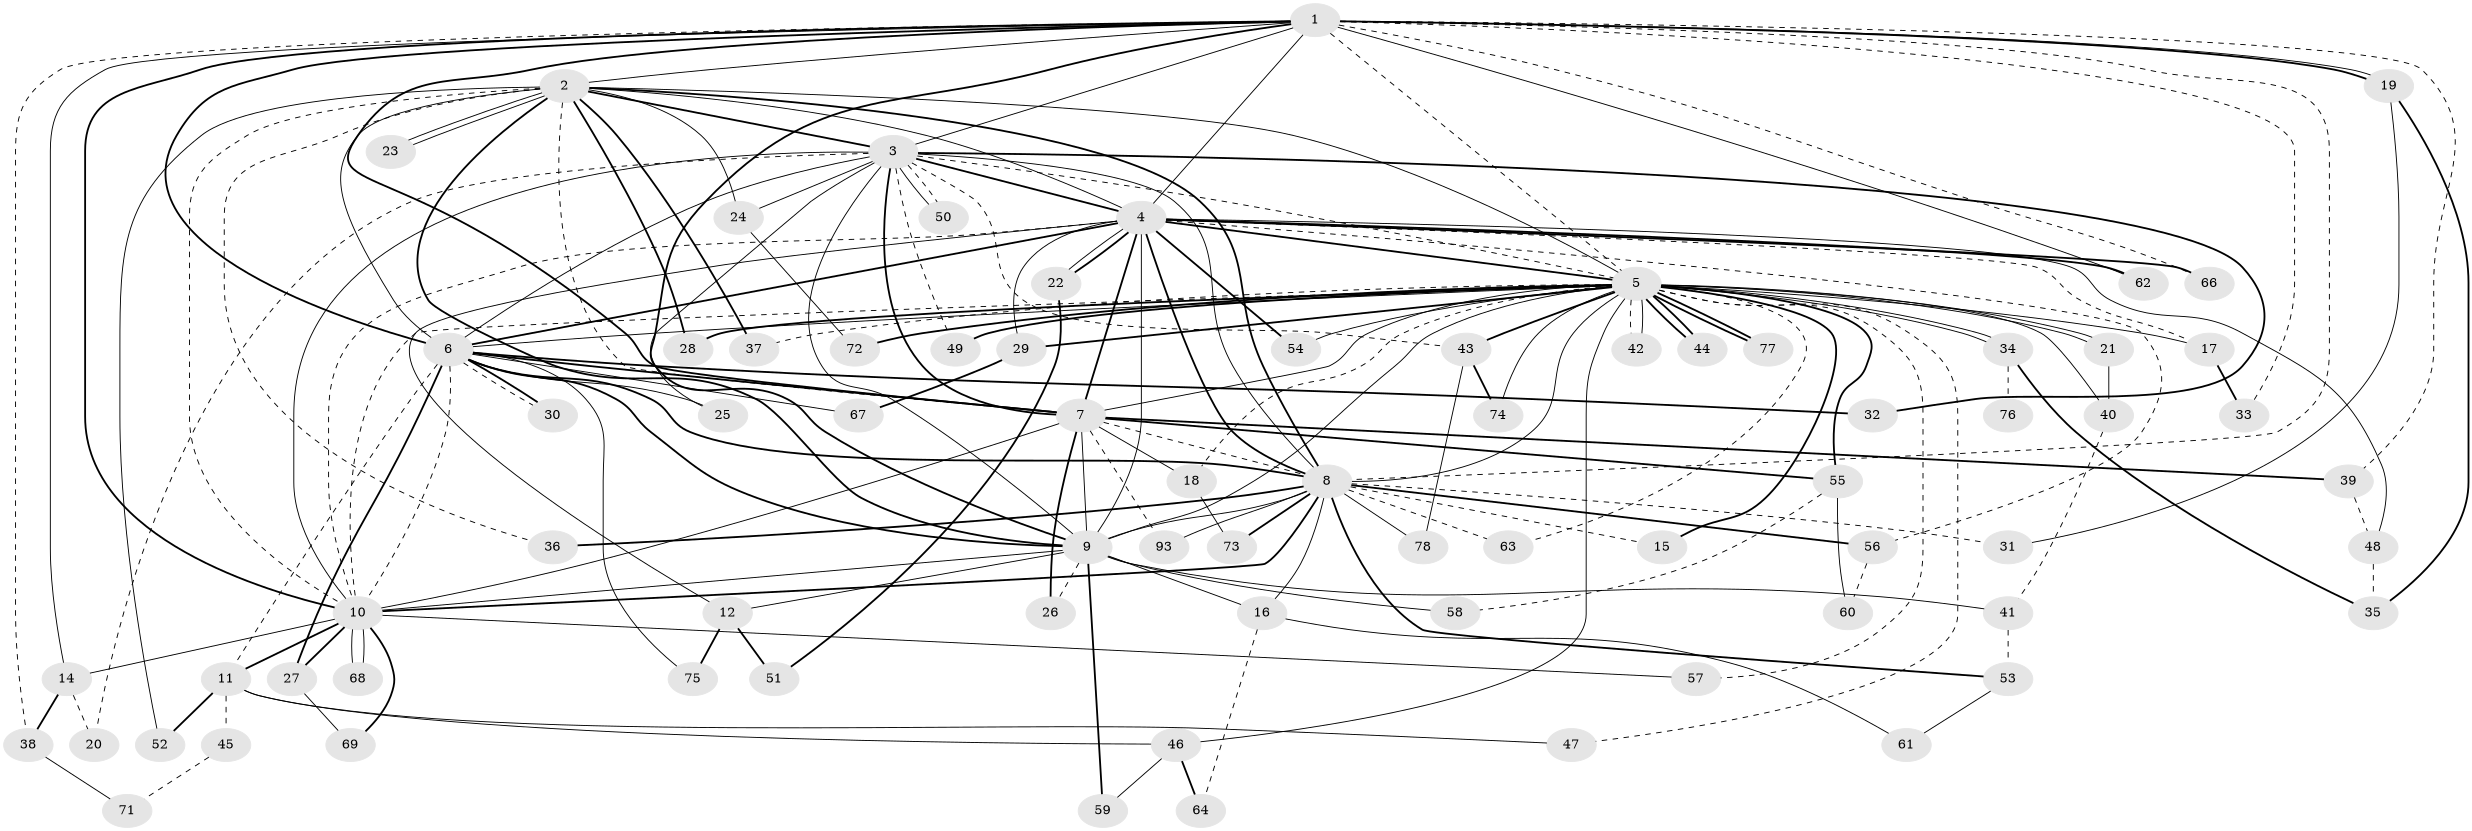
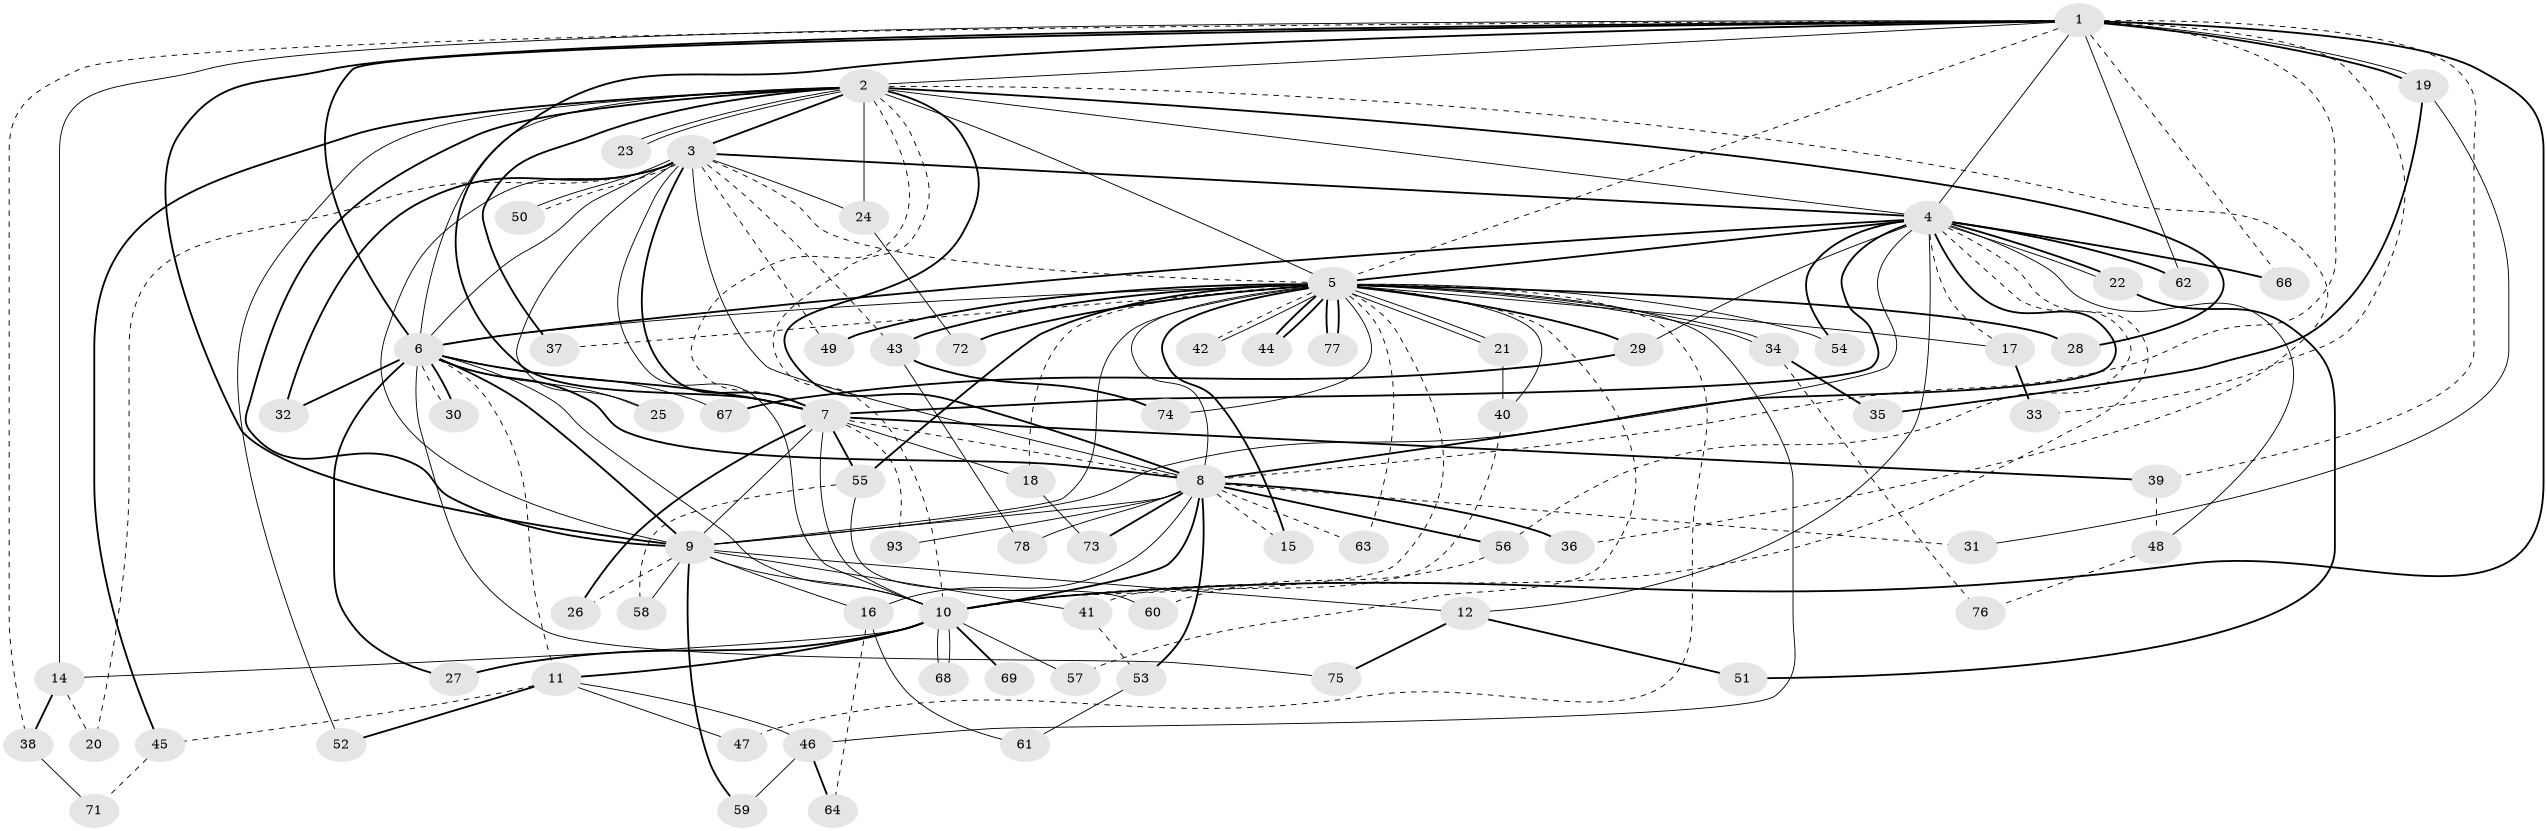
edge "1" -- "3": removed
edge "2" -- "45": added
edge "5" -- "7": removed
edge "6" -- "10": style dashed -> solid
edge "48" -- "35": now "48" -- "76"
edge "27" -- "69": removed
